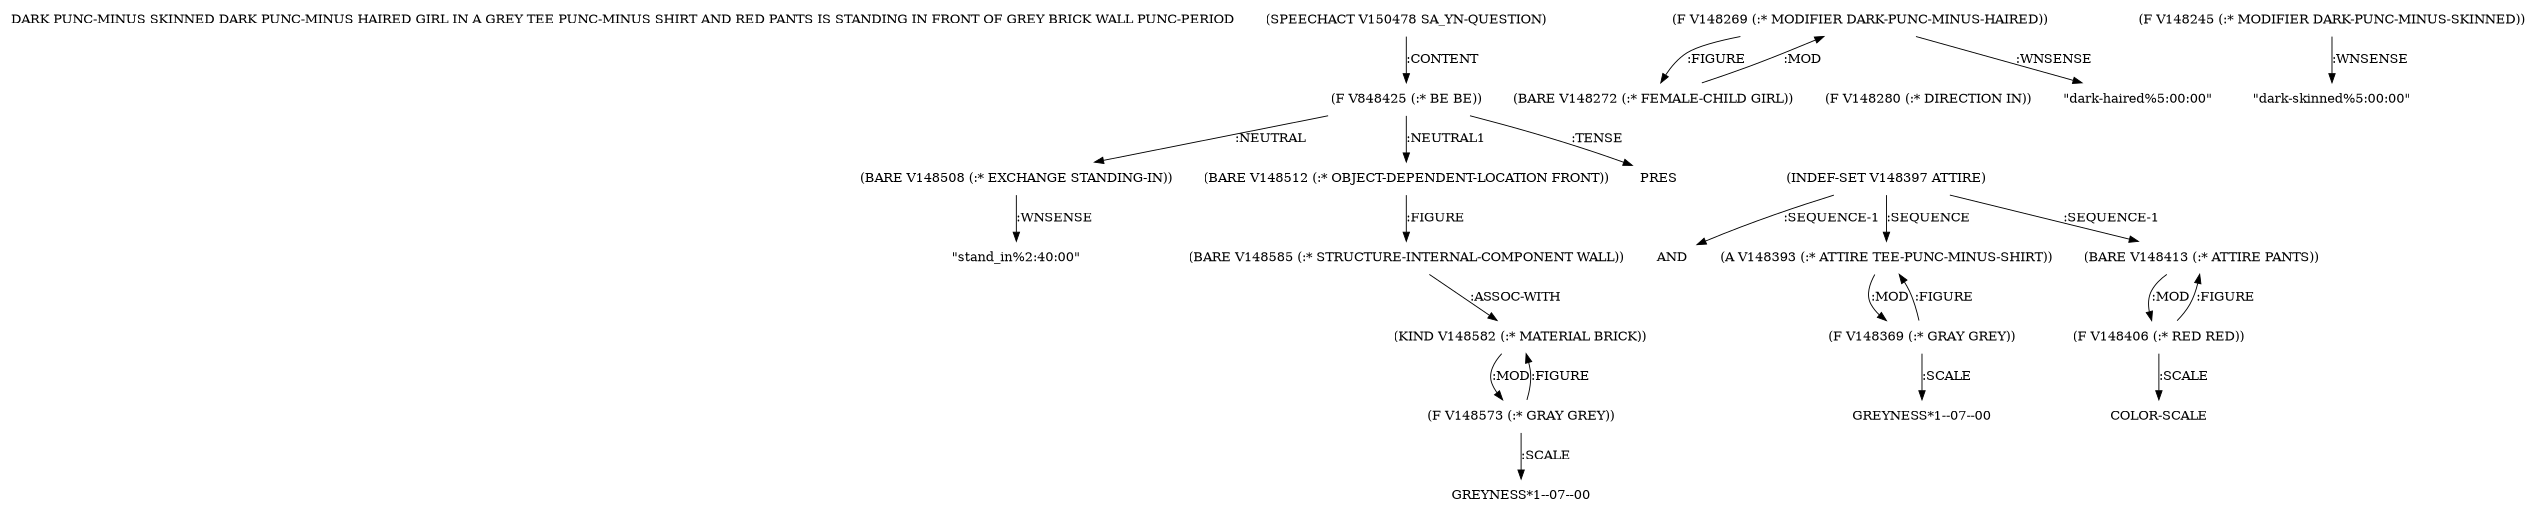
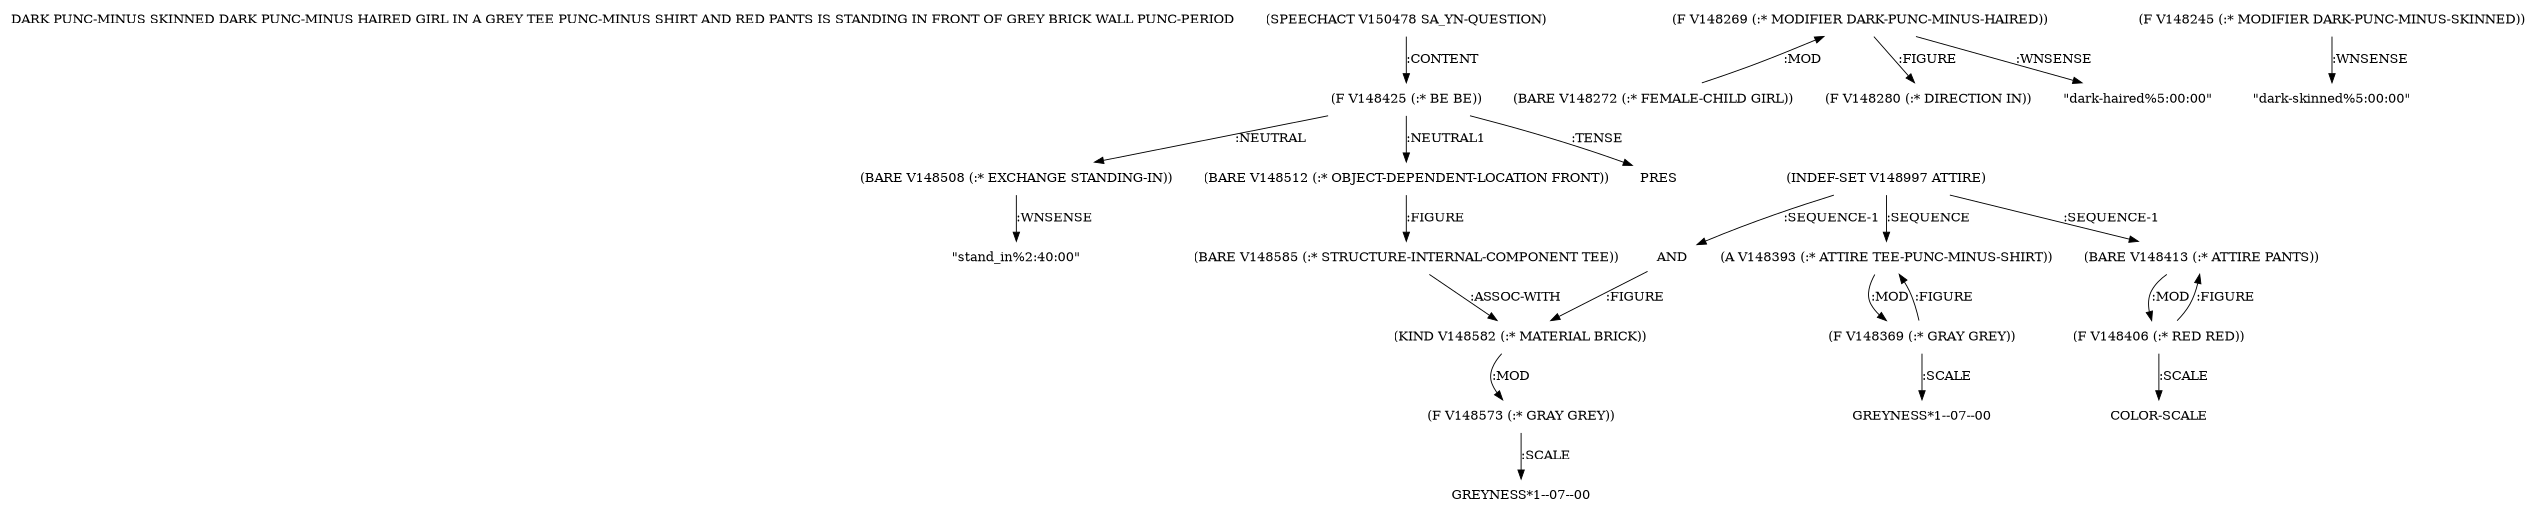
edge "(F V148269 (:* MODIFIER DARK-PUNC-MINUS-HAIRED))" -> "(BARE V148272 (:* FEMALE-CHILD GIRL))": now "(F V148269 (:* MODIFIER DARK-PUNC-MINUS-HAIRED))" -> "(F V148280 (:* DIRECTION IN))"
node "(F V848425 (:* BE BE))": label "(F V848425 (:* BE BE))" -> "(F V148425 (:* BE BE))"
node "(INDEF-SET V148397 ATTIRE)": label "(INDEF-SET V148397 ATTIRE)" -> "(INDEF-SET V148997 ATTIRE)"
node "(BARE V148585 (:* STRUCTURE-INTERNAL-COMPONENT WALL))": label "(BARE V148585 (:* STRUCTURE-INTERNAL-COMPONENT WALL))" -> "(BARE V148585 (:* STRUCTURE-INTERNAL-COMPONENT TEE))"
edge "(F V148573 (:* GRAY GREY))" -> "(KIND V148582 (:* MATERIAL BRICK))": now "AND" -> "(KIND V148582 (:* MATERIAL BRICK))"
